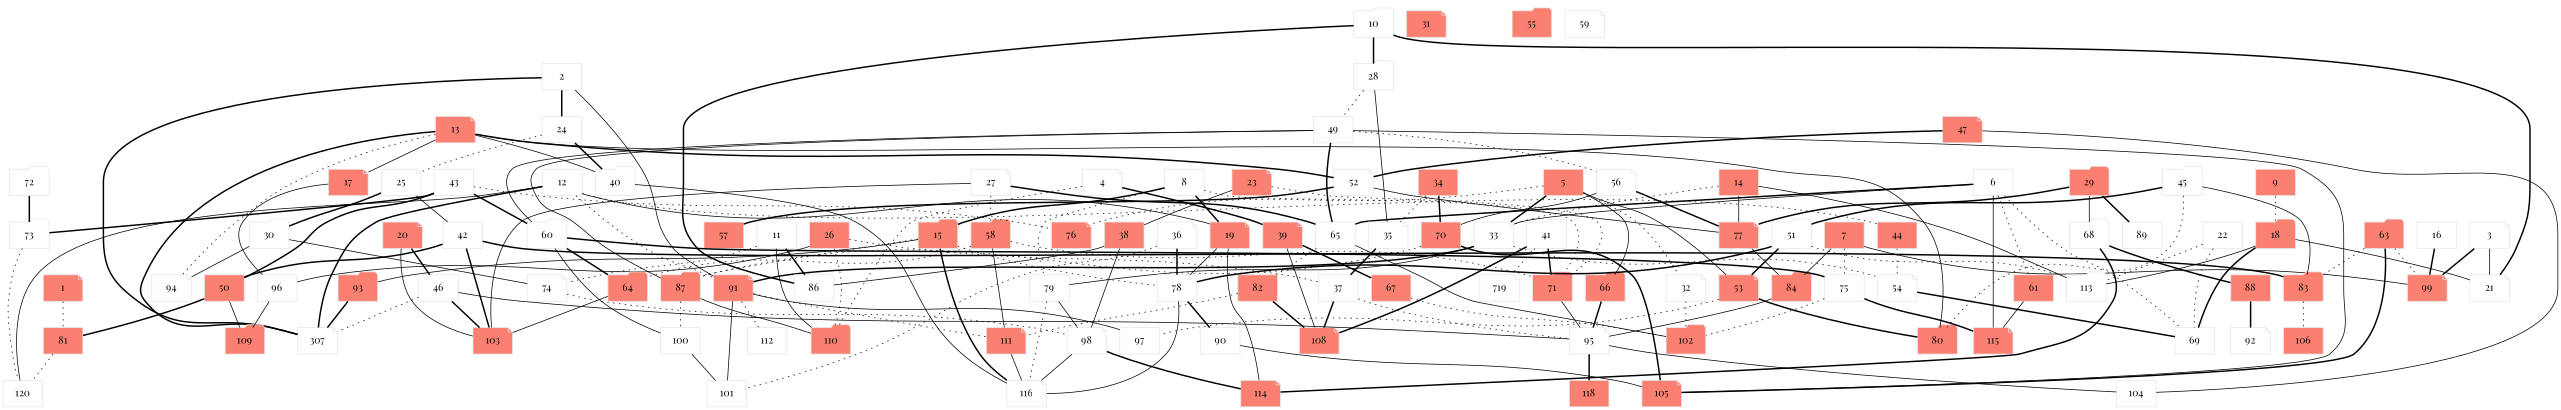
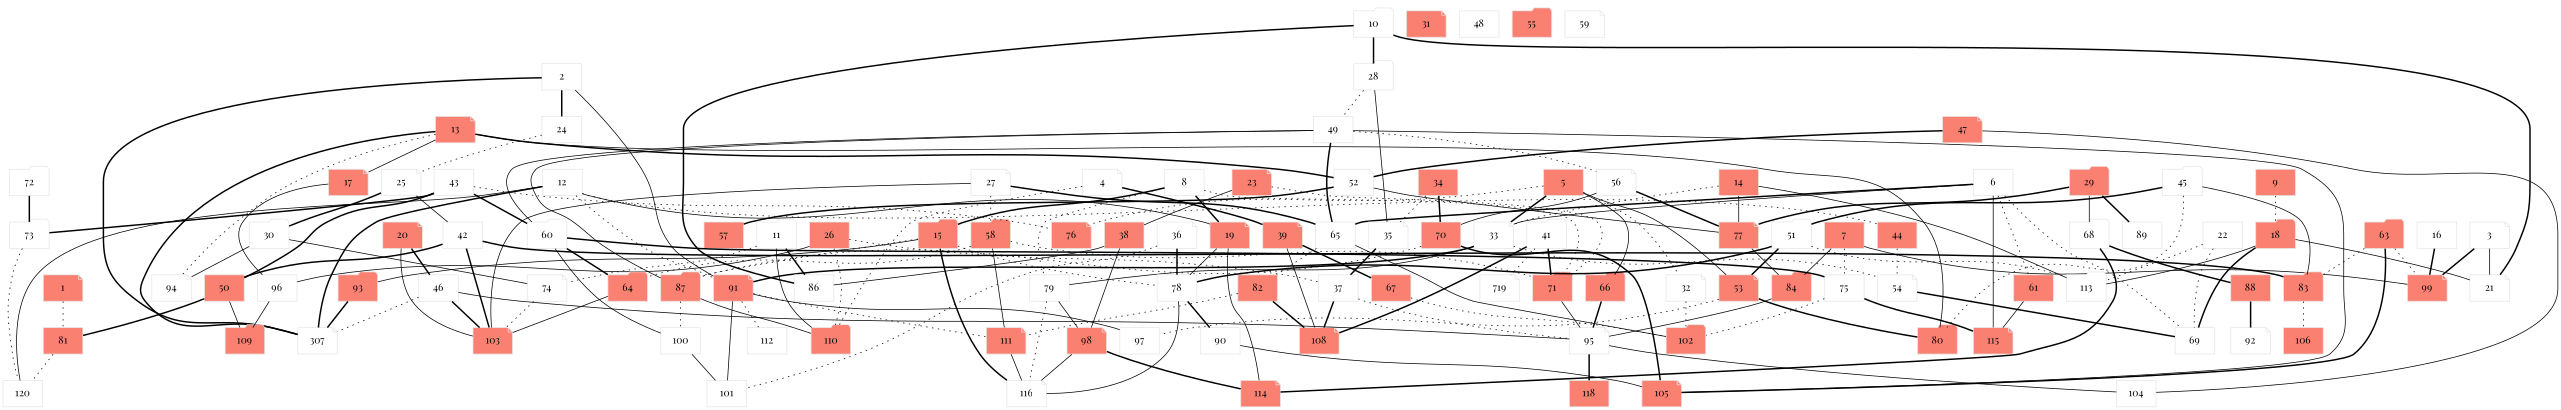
node "48": added
node "40": removed
edge "74" -- "98": now "74" -- "103"
node "98": fillcolor white -> salmon
